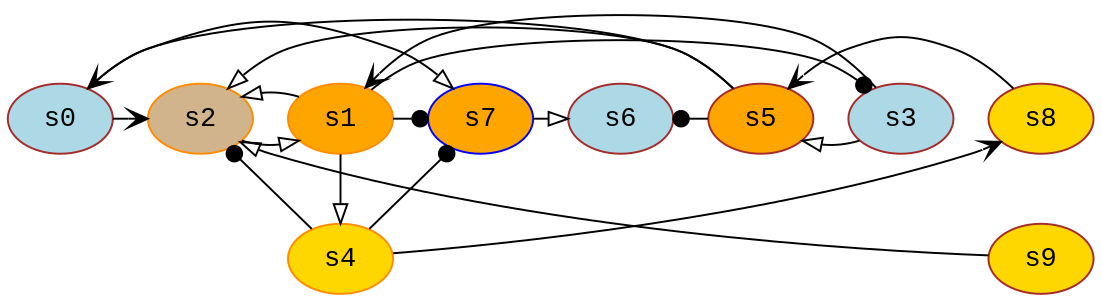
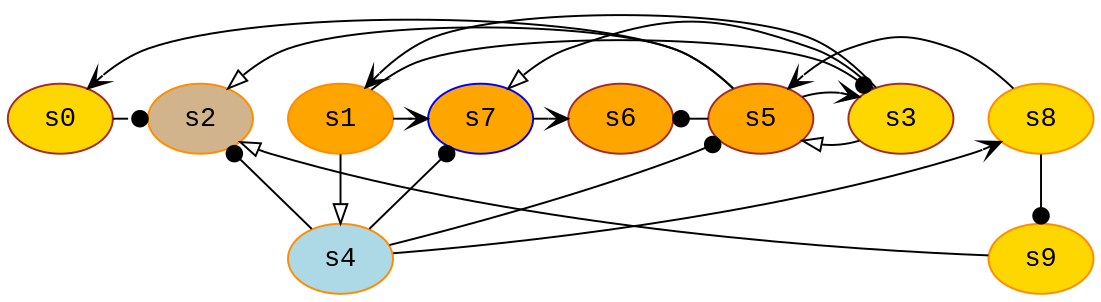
edge "s0" -> "s7": now "s3" -> "s7"
edge "s1" -> "s2": removed
edge "s5" -> "s3": added
node "s0": fillcolor lightblue -> gold
edge "s0" -> "s2": arrowhead vee -> dot
edge "s1" -> "s7": arrowhead dot -> vee
edge "s7" -> "s6": arrowhead onormal -> vee
node "s6": fillcolor lightblue -> orange
node "s3": fillcolor lightblue -> gold
node "s8": color brown -> darkorange
edge "s2" -> "s1": removed
edge "s8" -> "s9": added
edge "s4" -> "s5": added
node "s4": fillcolor gold -> lightblue
node "s9": color brown -> darkorange
